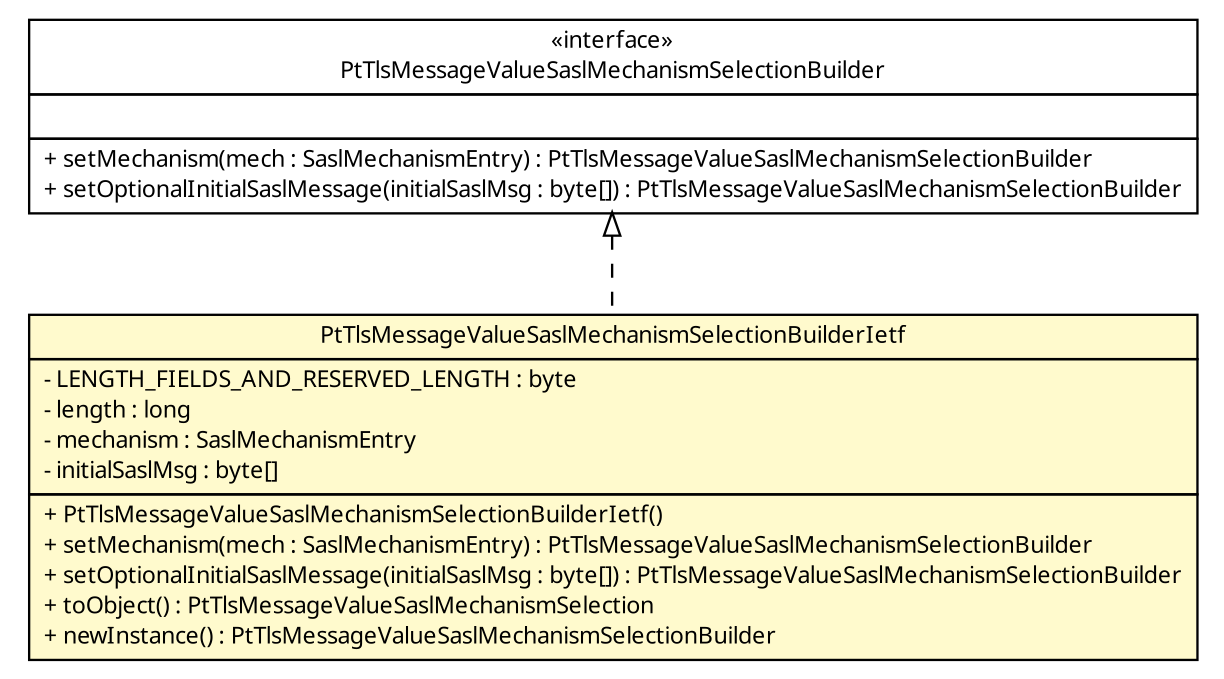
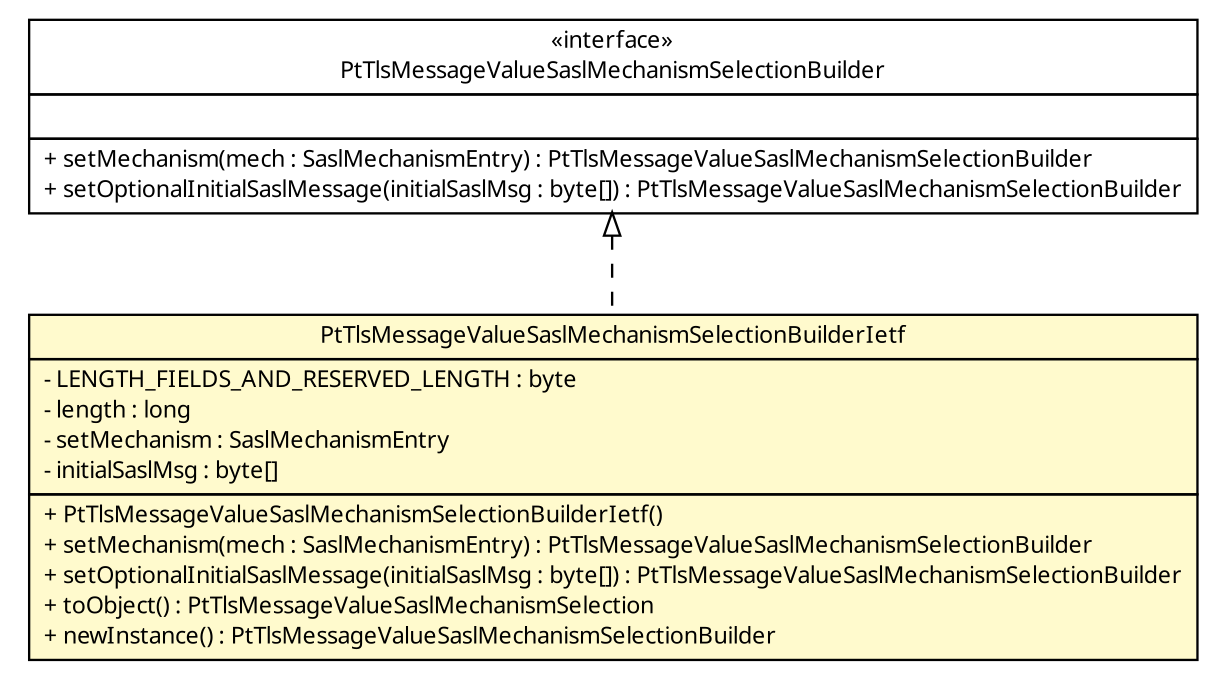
node "PtTlsMessageValueSaslMechanismSelectionBuilderIetf": text "- mechanism : SaslMechanismEntry" -> "- setMechanism : SaslMechanismEntry"
